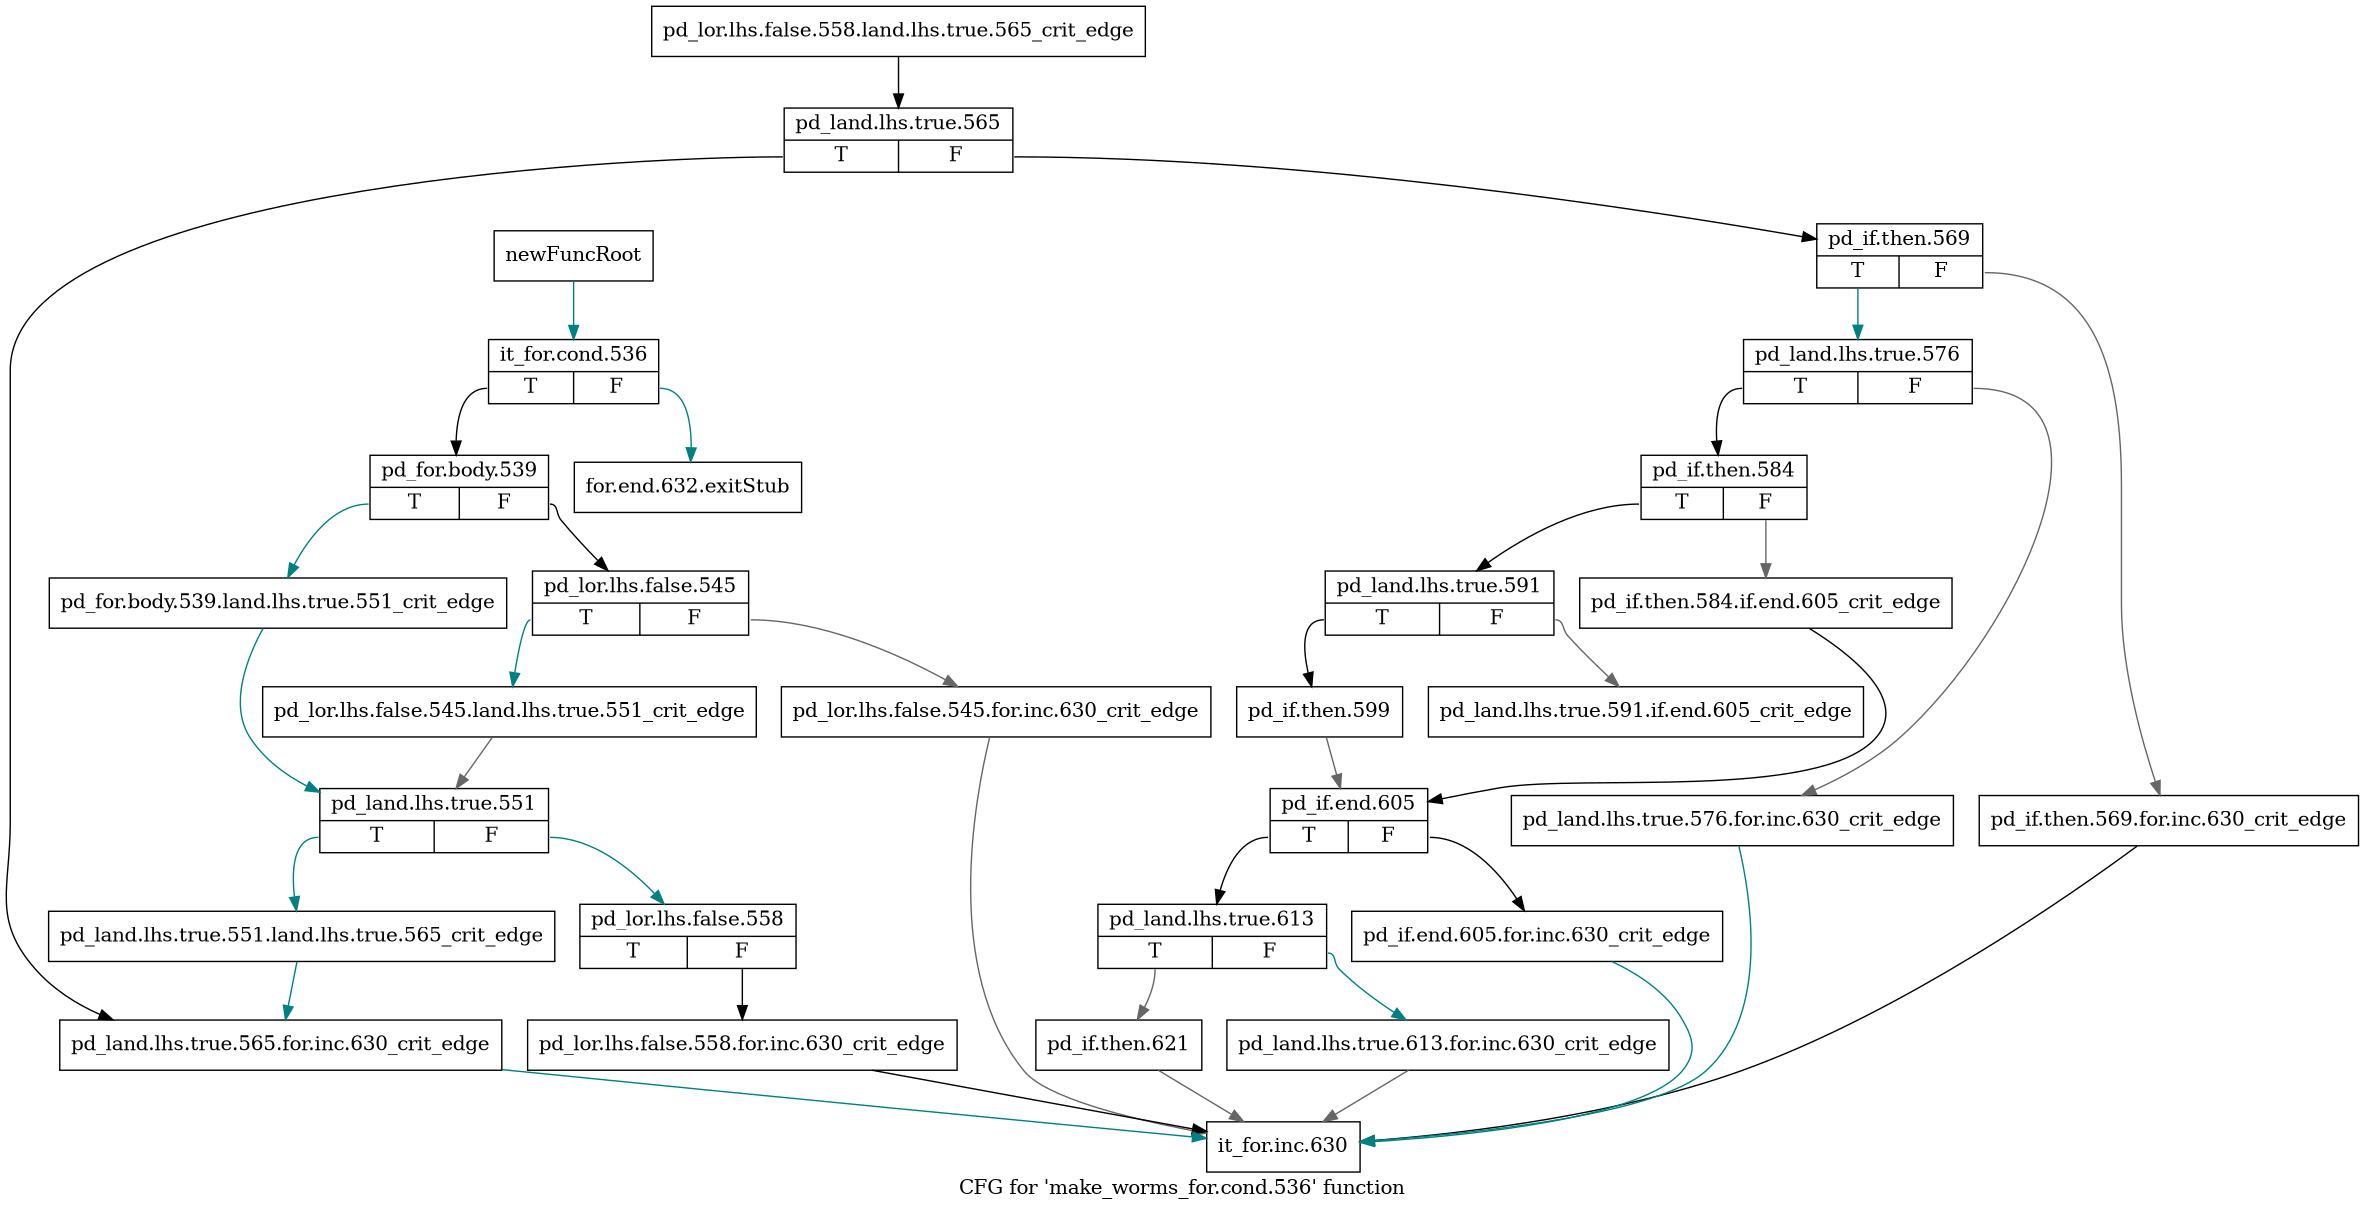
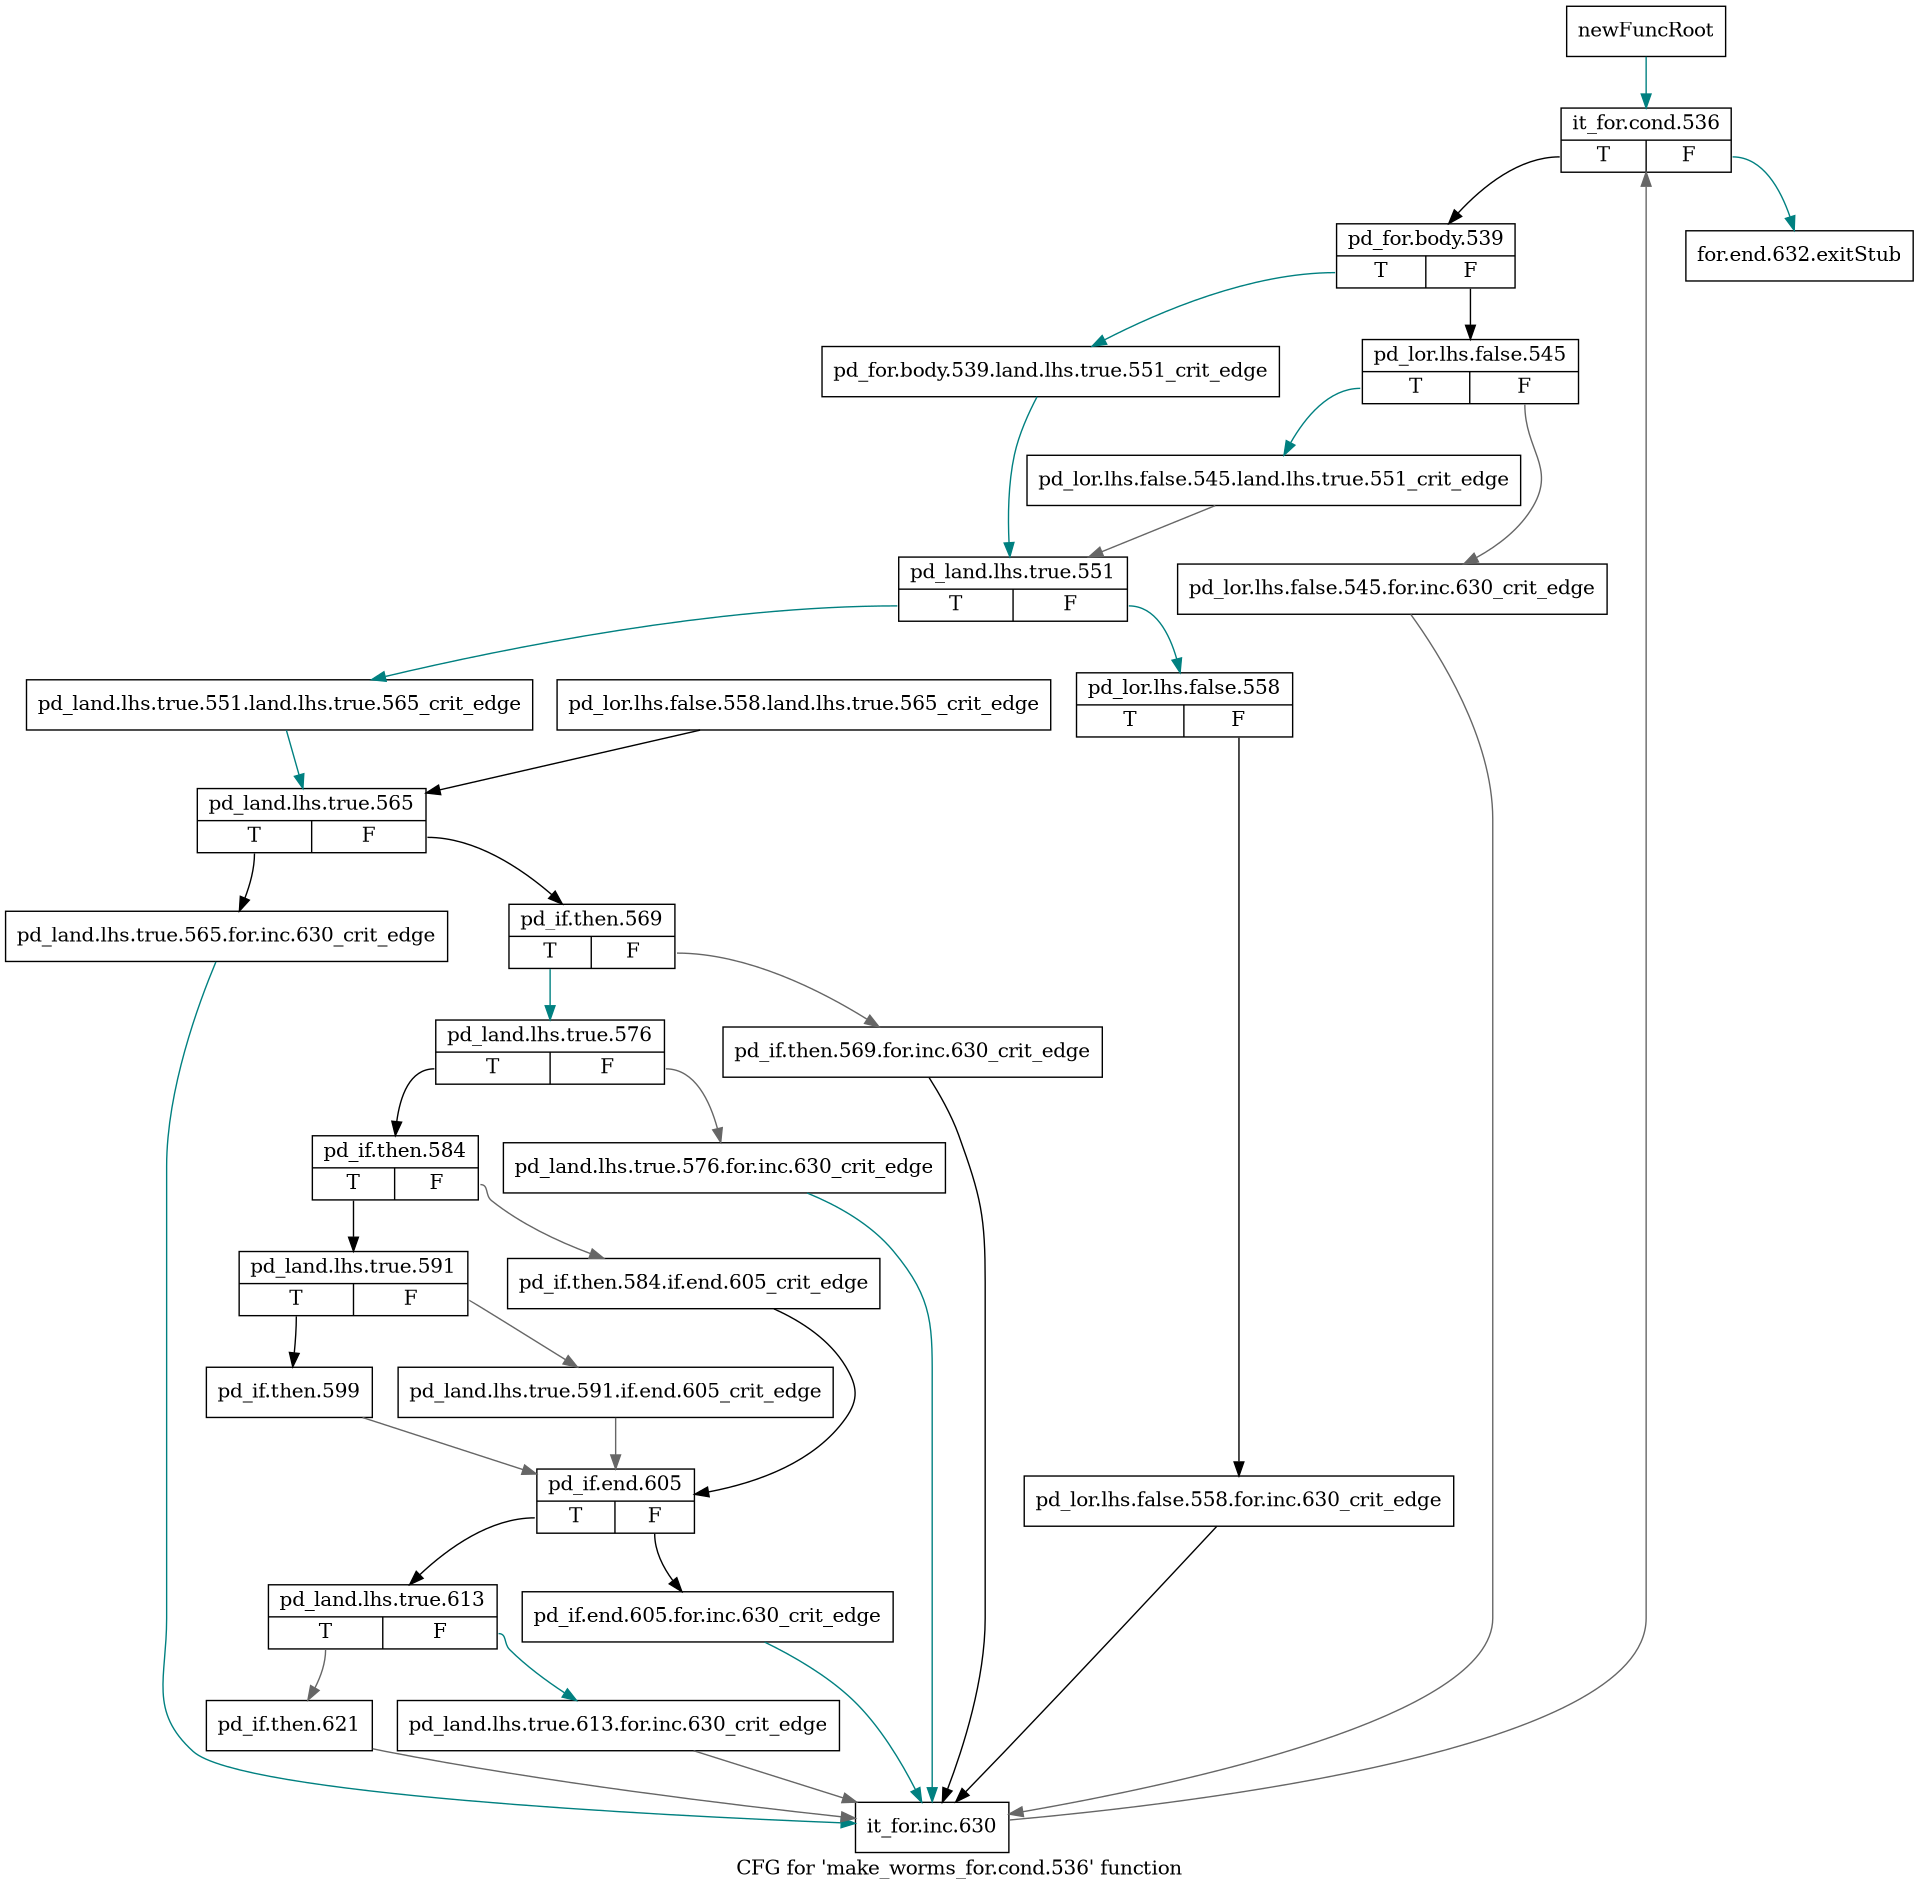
edge "pd_land.lhs.true.551.land.lhs.true.565_crit_edge" -> "pd_land.lhs.true.565.for.inc.630_crit_edge": now "pd_land.lhs.true.551.land.lhs.true.565_crit_edge" -> "pd_land.lhs.true.565"
edge "it_for.inc.630" -> "it_for.cond.536": added
edge "pd_land.lhs.true.591.if.end.605_crit_edge" -> "pd_if.end.605": added
